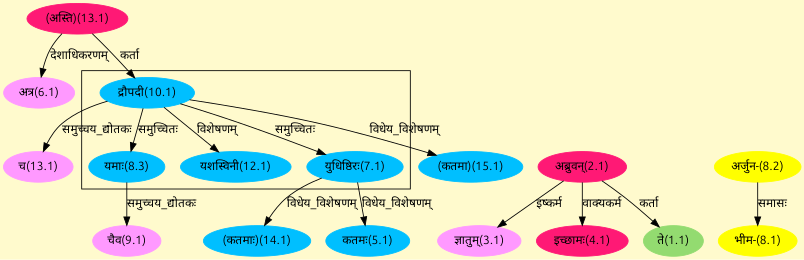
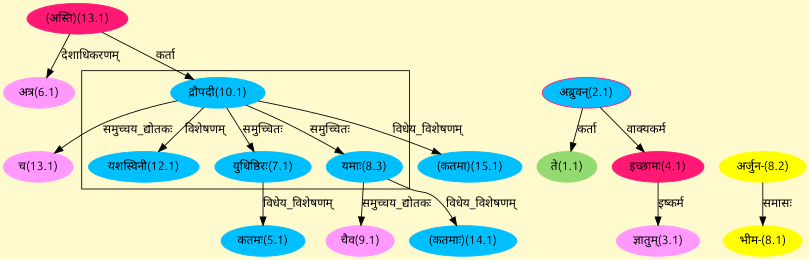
node "अब्रुवन्(2.1)": fillcolor #ff1975 -> #00bfff
edge "युधिष्ठिरः(7.1)" -> "(कतमाः)(14.1)": now "यमाः(8.3)" -> "(कतमाः)(14.1)"
edge "अब्रुवन्(2.1)" -> "ज्ञातुम्(3.1)": now "इच्छामः(4.1)" -> "ज्ञातुम्(3.1)"
